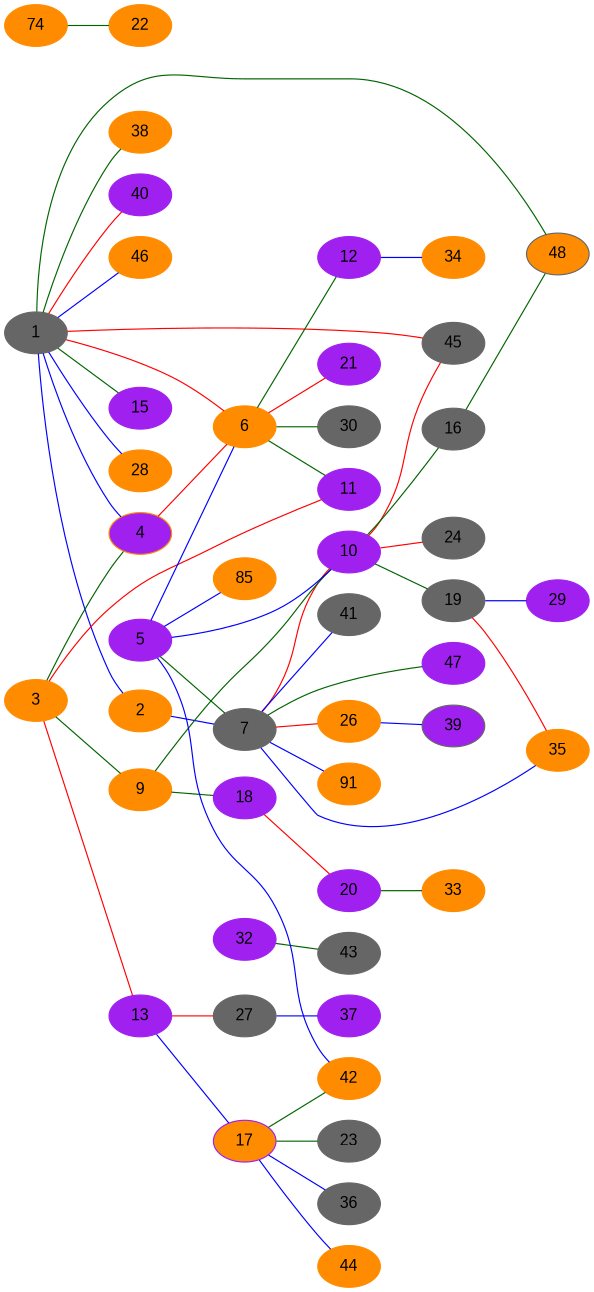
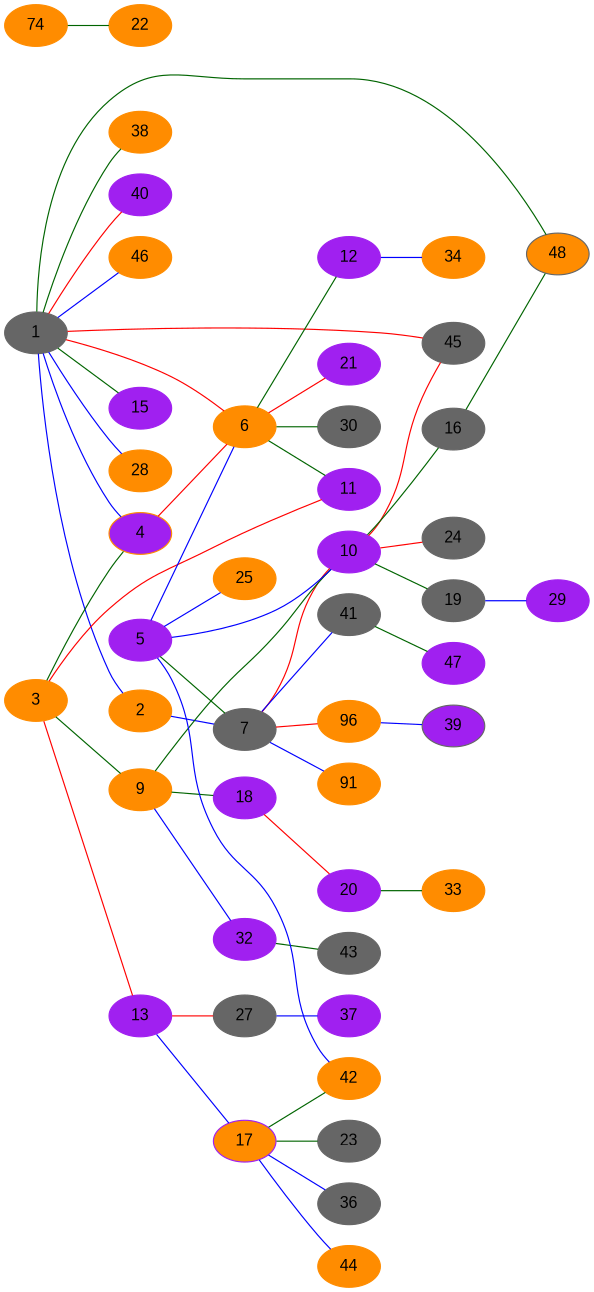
node "85": label "85" -> "25"
edge "47" -- "7": now "47" -- "41"
node "26": label "26" -> "96"
node "35": removed
edge "9" -- "32": added
